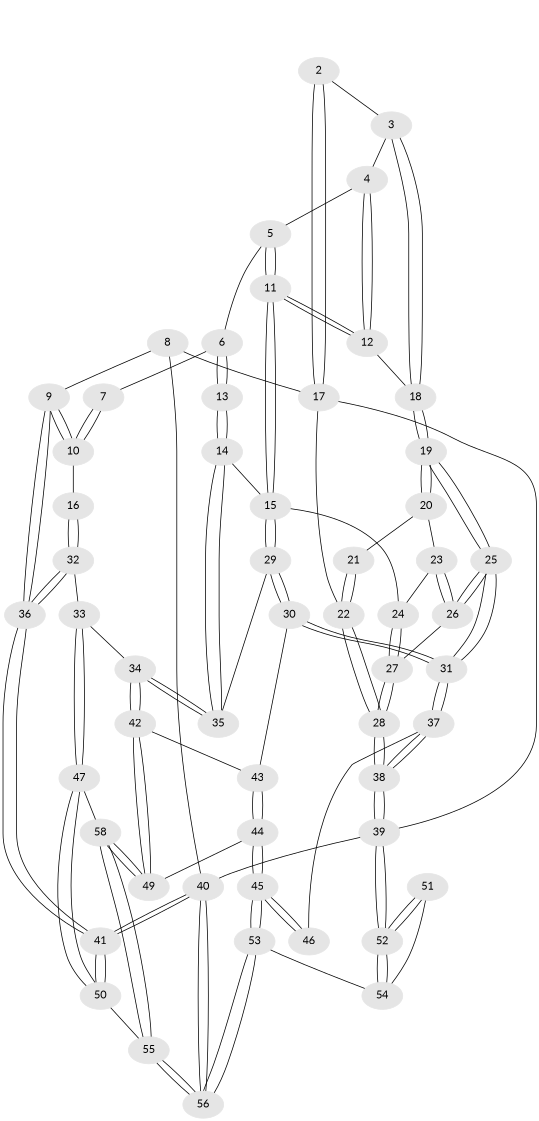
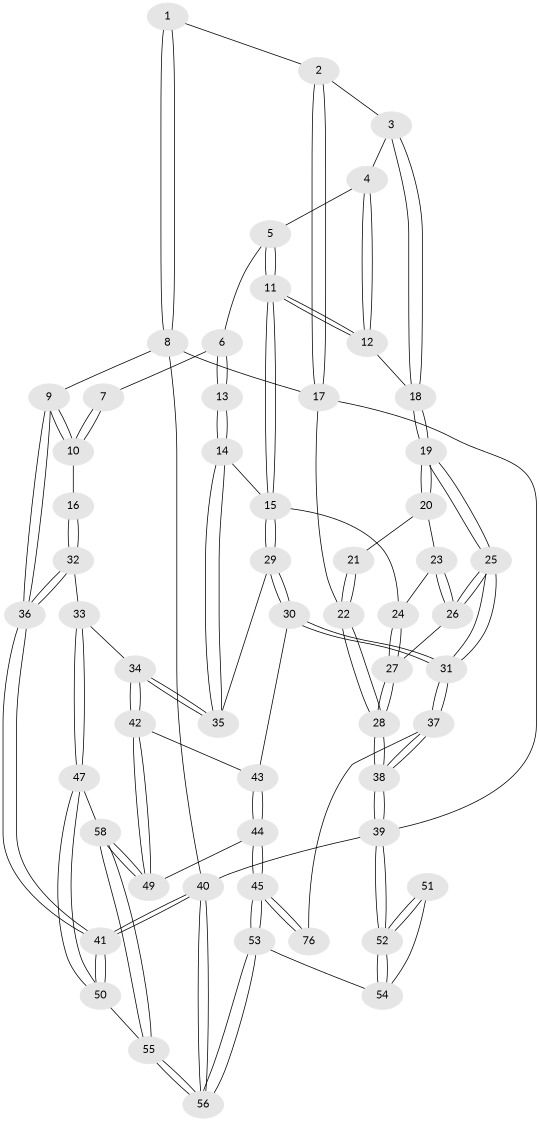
node "1": added
node "46": label "46" -> "76"
